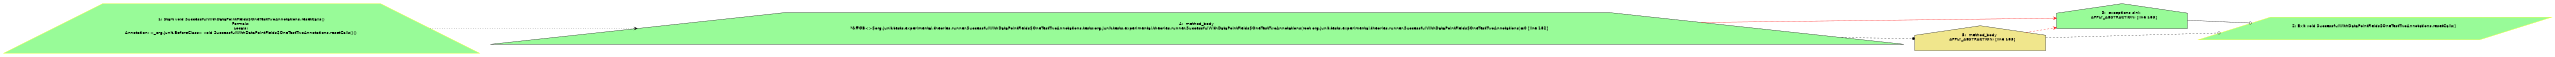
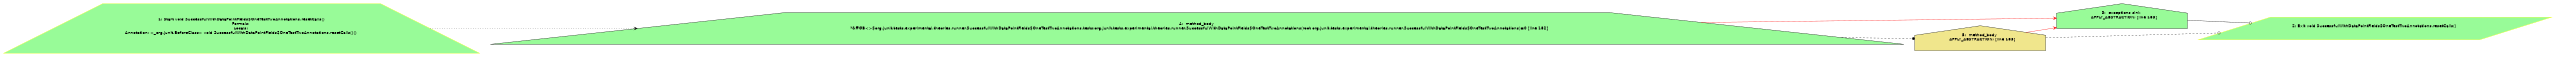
edge "5:  method_body APPLY_ABSTRACTION; [line 183]" -> "3:  exceptions sink APPLY_ABSTRACTION; [line 183]": style dashed -> solid
